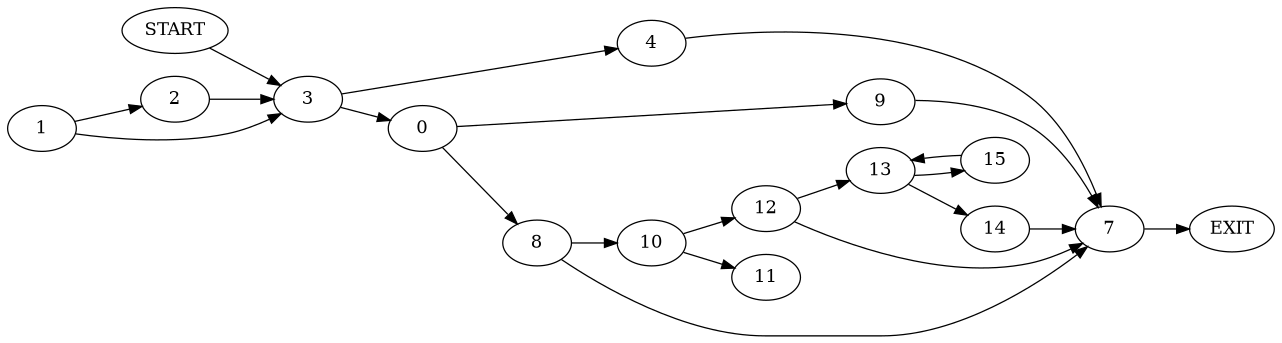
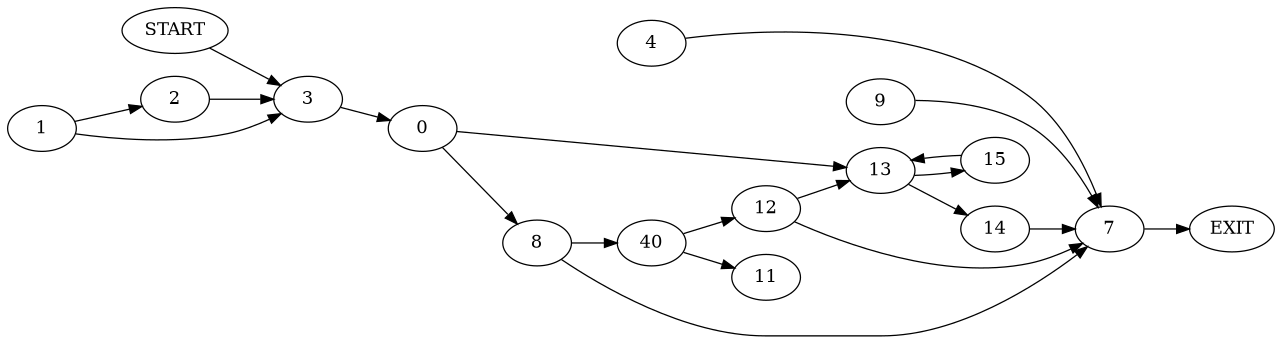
edge "3" -> "4": removed
edge "0" -> "9": now "0" -> "13"
node "10": label "10" -> "40"
